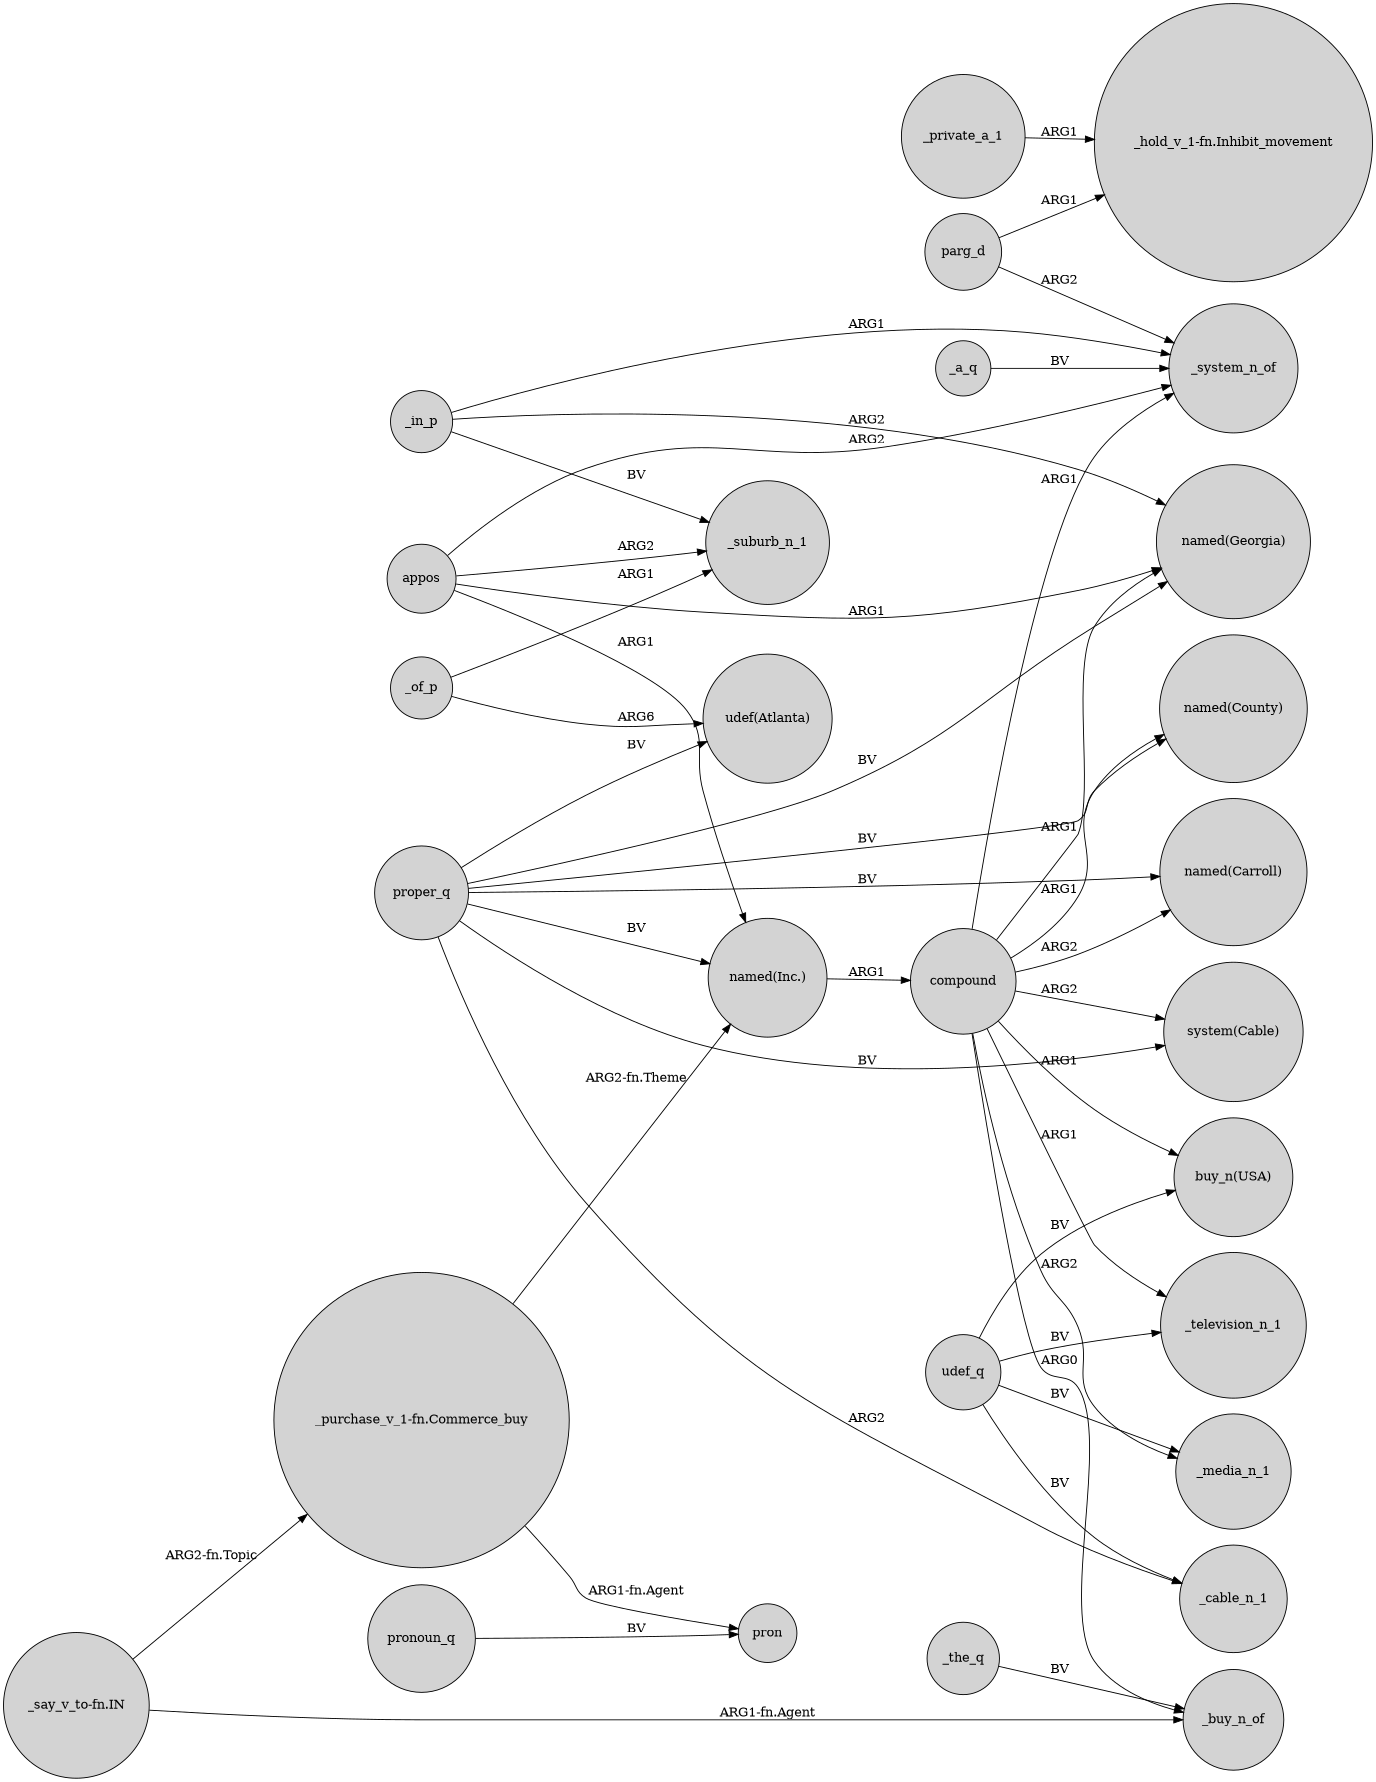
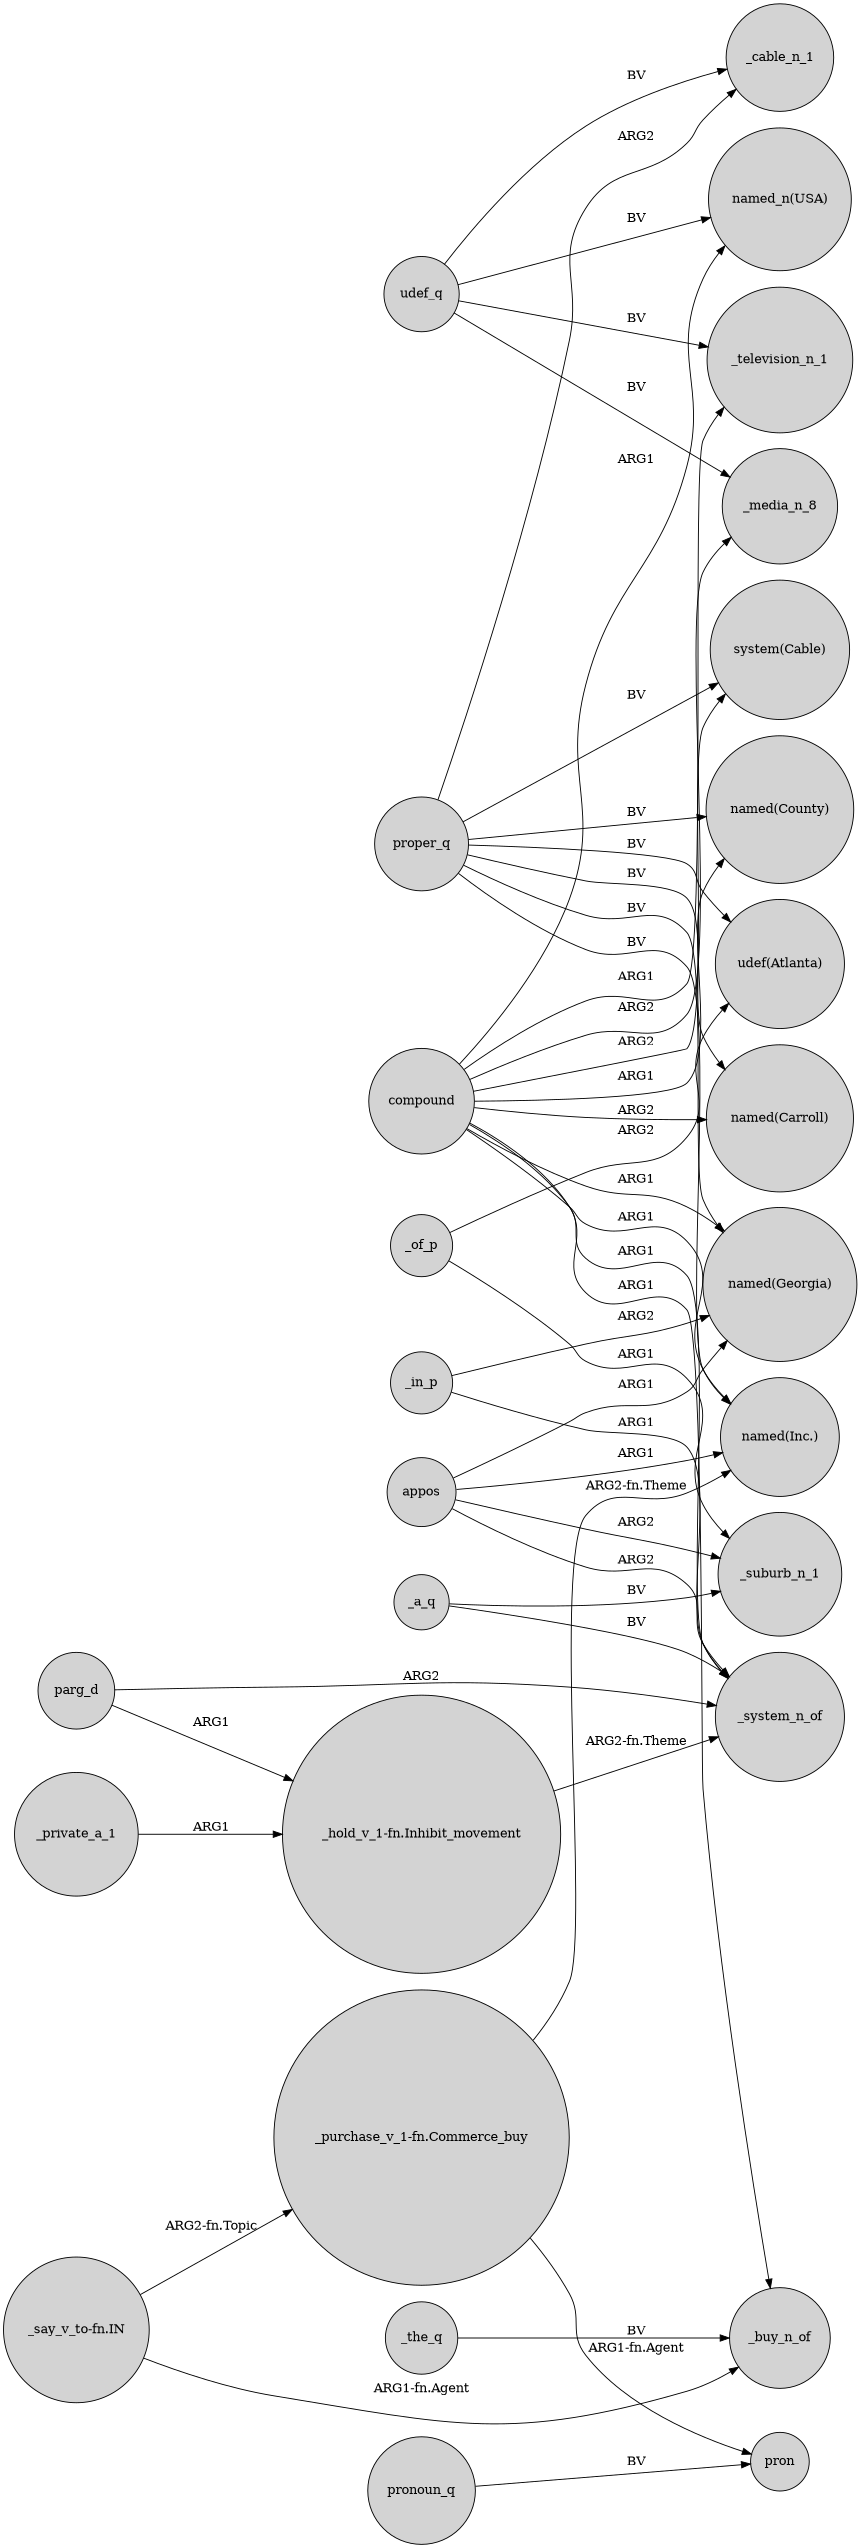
edge "_in_p" -> "_suburb_n_1": now "_a_q" -> "_suburb_n_1"
edge "_of_p" -> "udef(Atlanta)": label "ARG6" -> "ARG2"
edge "named(Inc.)" -> "compound": reversed
node "buy_n(USA)": label "buy_n(USA)" -> "named_n(USA)"
edge "compound" -> "_buy_n_of": label "ARG0" -> "ARG1"
node "_media_n_1": label "_media_n_1" -> "_media_n_8"
edge "_hold_v_1-fn.Inhibit_movement" -> "_system_n_of": added, label "ARG2-fn.Theme"
